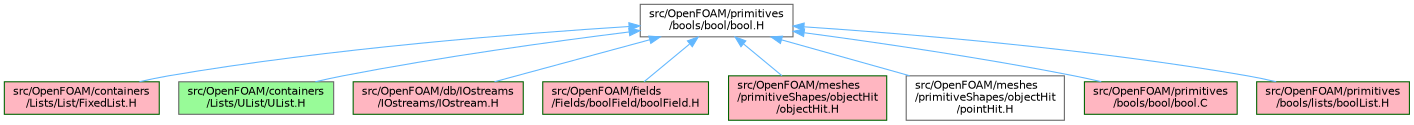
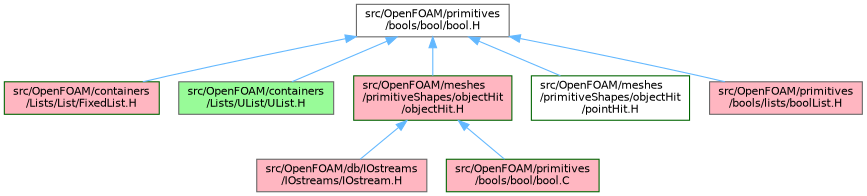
edge "src/OpenFOAM/primitives /bools/bool/bool.C" -> "src/OpenFOAM/primitives /bools/bool/bool.H": now "src/OpenFOAM/primitives /bools/bool/bool.C" -> "src/OpenFOAM/meshes /primitiveShapes/objectHit /objectHit.H"
edge "src/OpenFOAM/db/IOstreams /IOstreams/IOstream.H" -> "src/OpenFOAM/primitives /bools/bool/bool.H": now "src/OpenFOAM/db/IOstreams /IOstreams/IOstream.H" -> "src/OpenFOAM/meshes /primitiveShapes/objectHit /objectHit.H"
node "src/OpenFOAM/db/IOstreams /IOstreams/IOstream.H": color darkgreen -> gray40
node "src/OpenFOAM/fields /Fields/boolField/boolField.H": removed
node "src/OpenFOAM/meshes /primitiveShapes/objectHit /pointHit.H": color gray40 -> darkgreen
node "src/OpenFOAM/primitives /bools/lists/boolList.H": color darkgreen -> gray40
